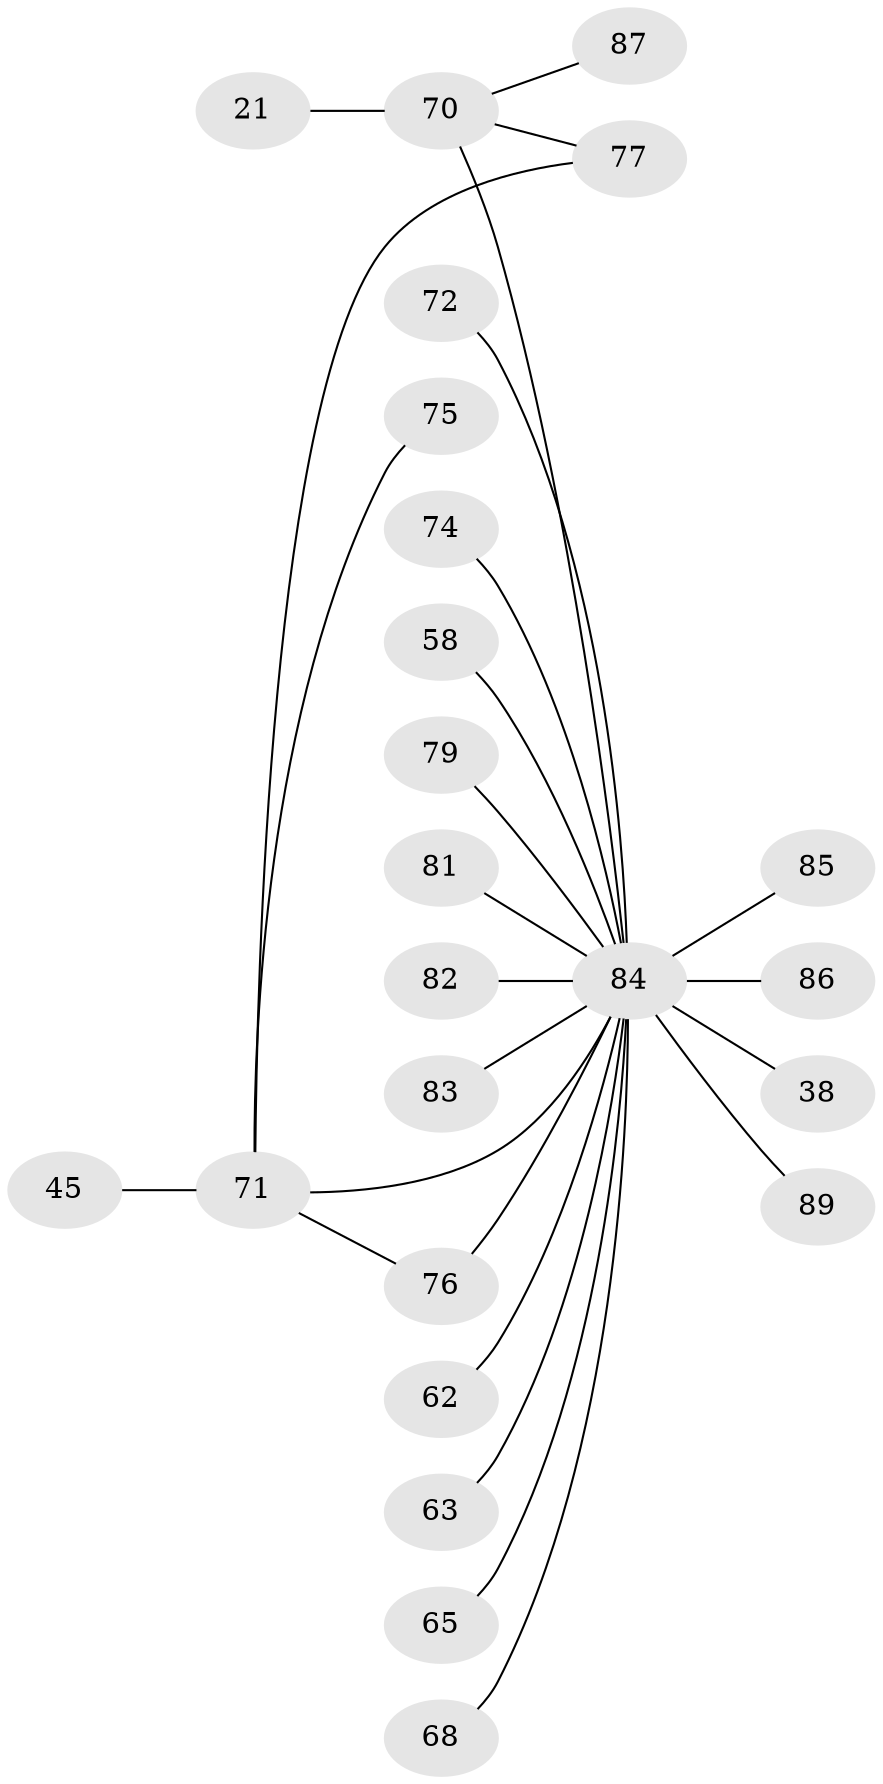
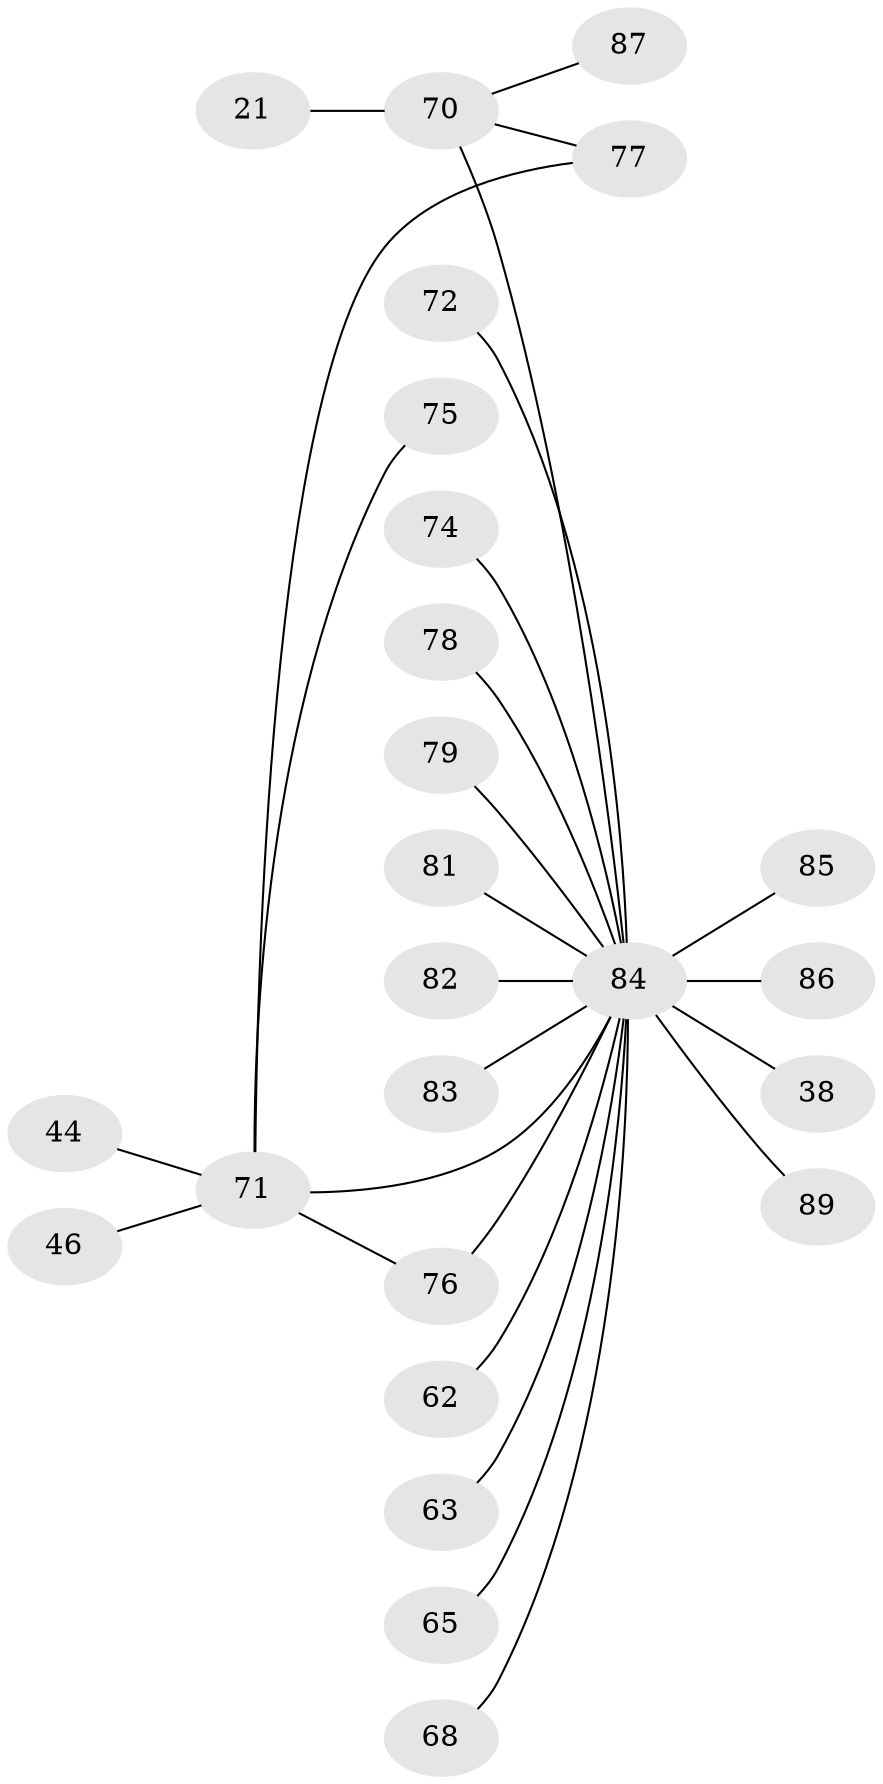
node "58": label "58" -> "78"
node "45": label "45" -> "44"
node "46": added
